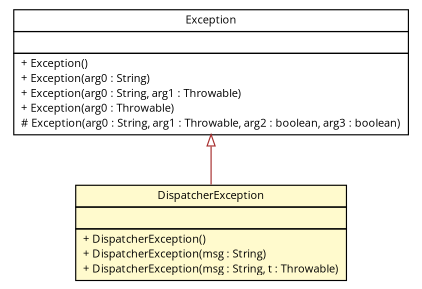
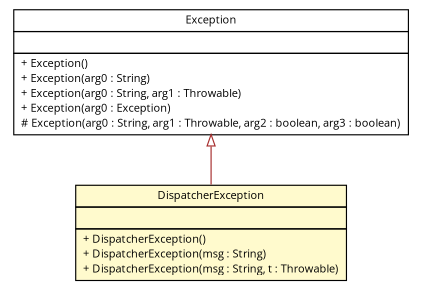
node "Exception": text "+ Exception(arg0 : Throwable)" -> "+ Exception(arg0 : Exception)"
